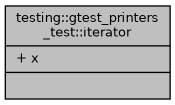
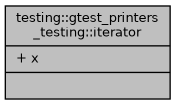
node "testing::gtest_printers": text "_test::iterator" -> "_testing::iterator"
